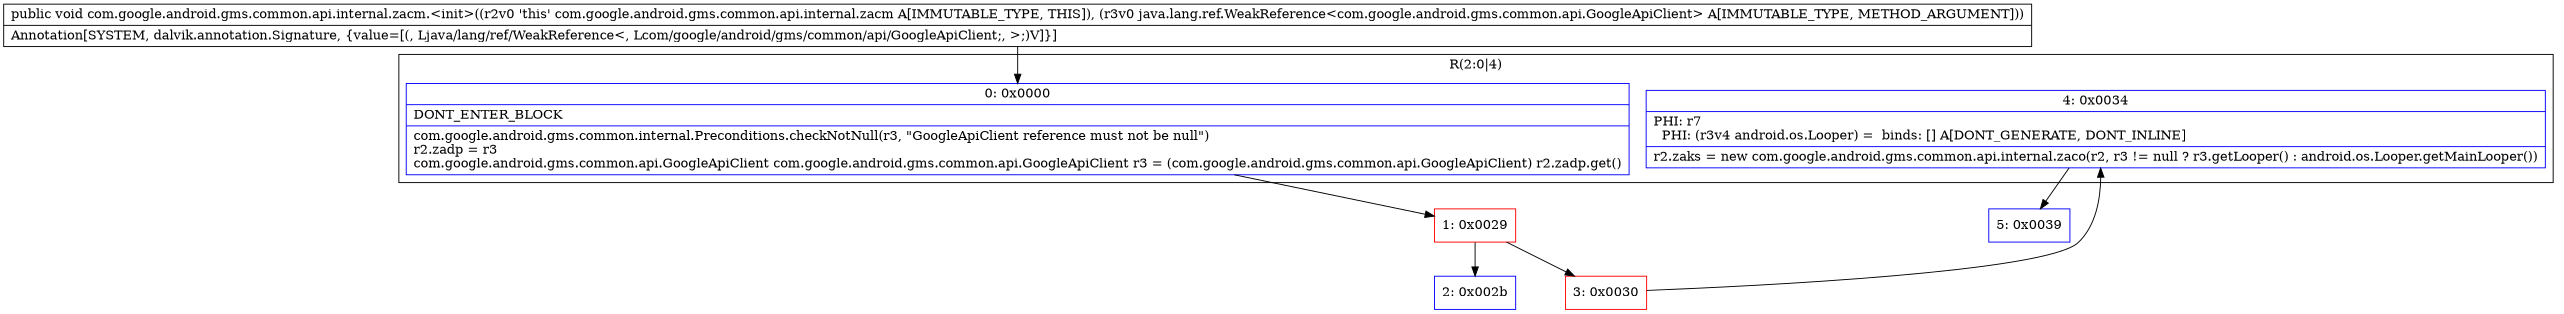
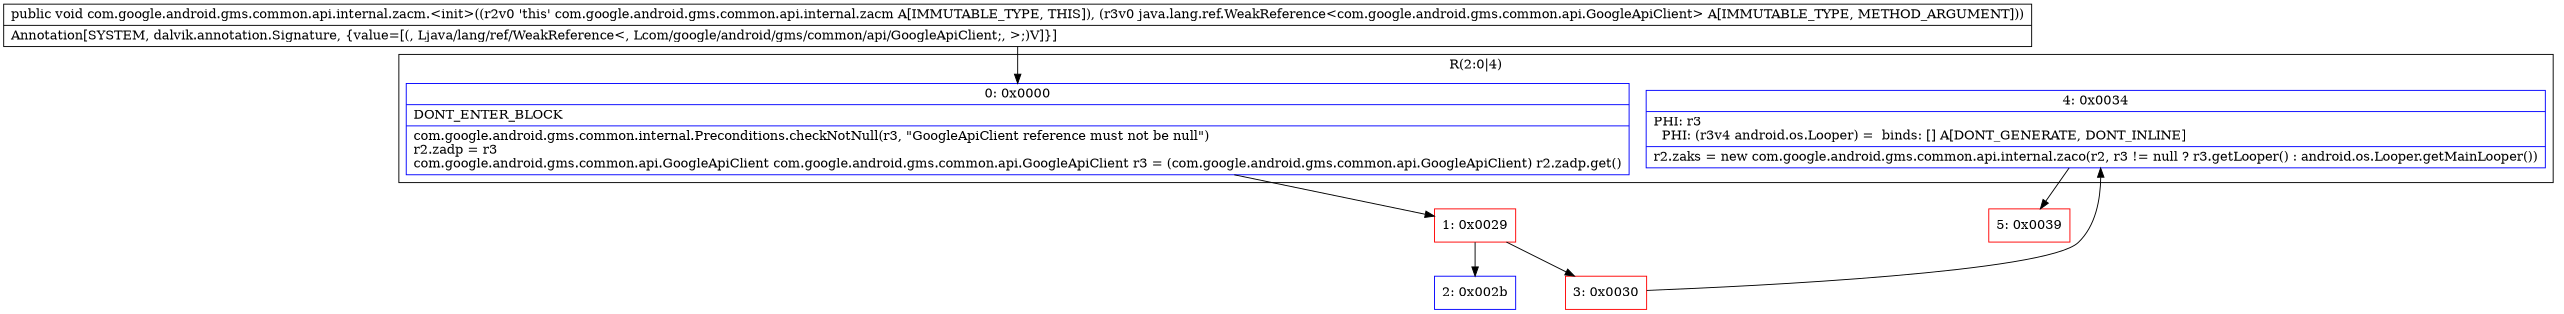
node "4: 0x0034": text "PHI: r7" -> "PHI: r3"
node "5: 0x0039": color blue -> red
